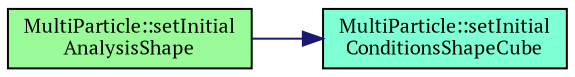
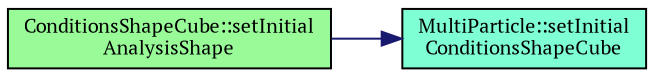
node "MultiParticle::setInitial AnalysisShape": label "MultiParticle::setInitial AnalysisShape" -> "ConditionsShapeCube::setInitial AnalysisShape"
